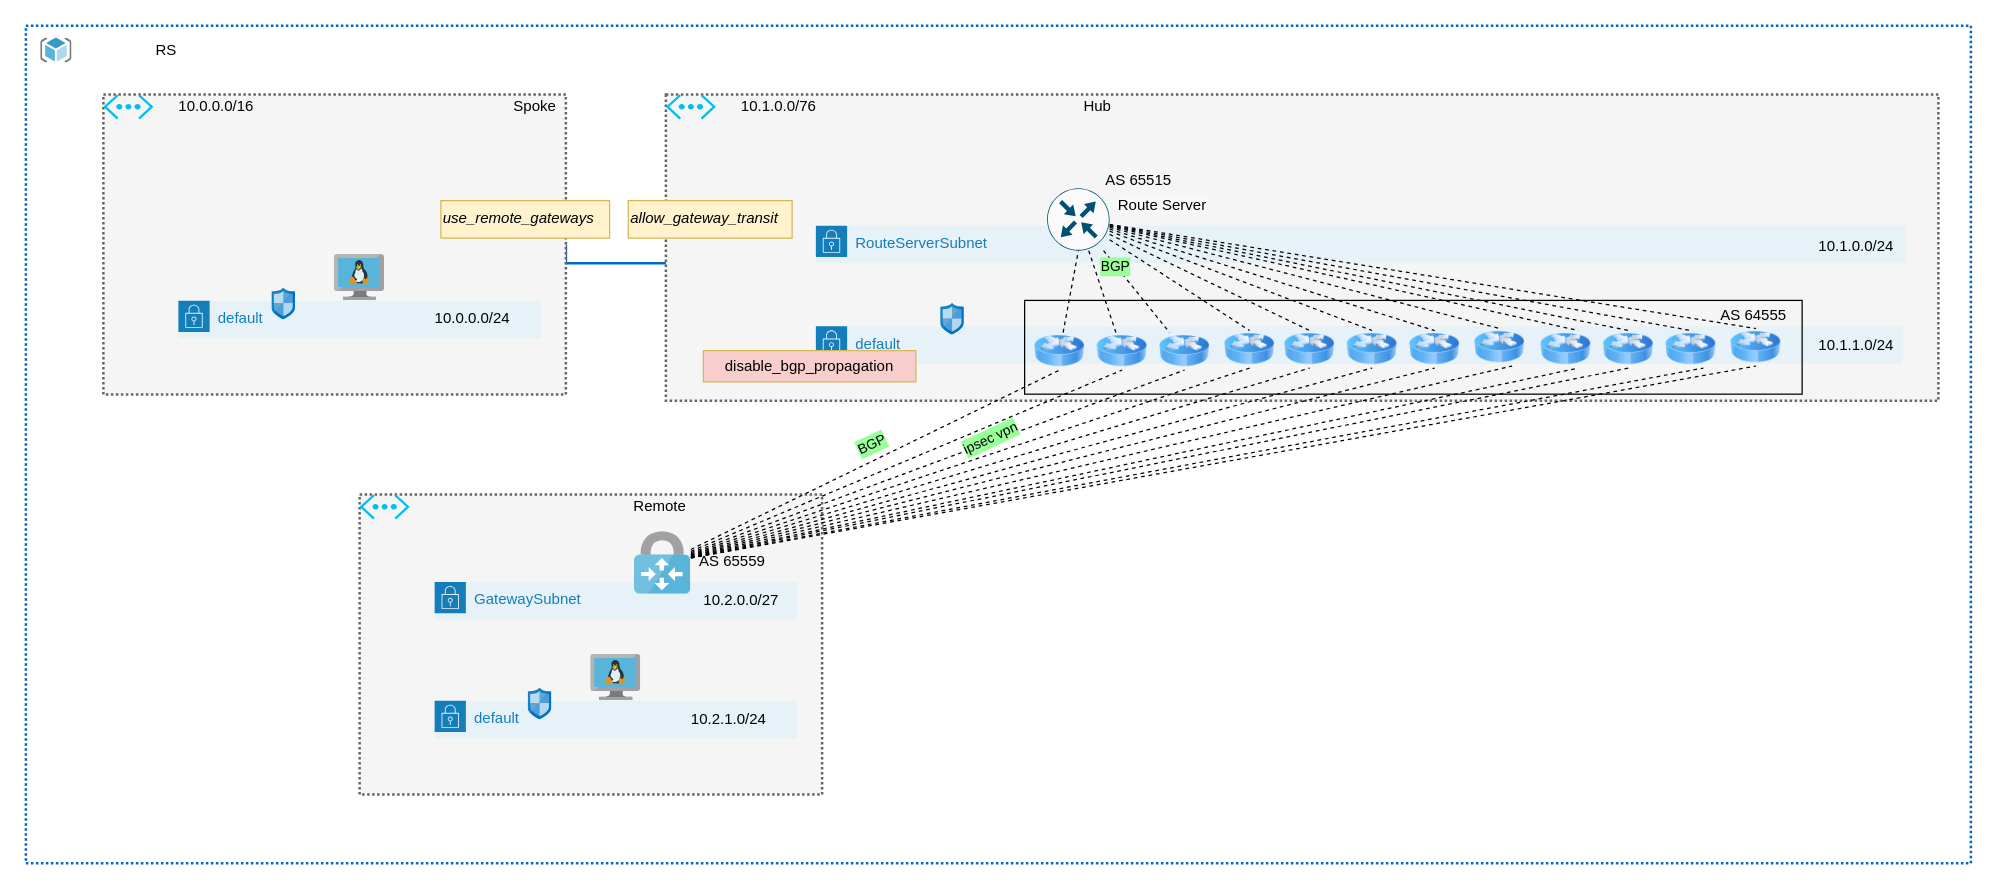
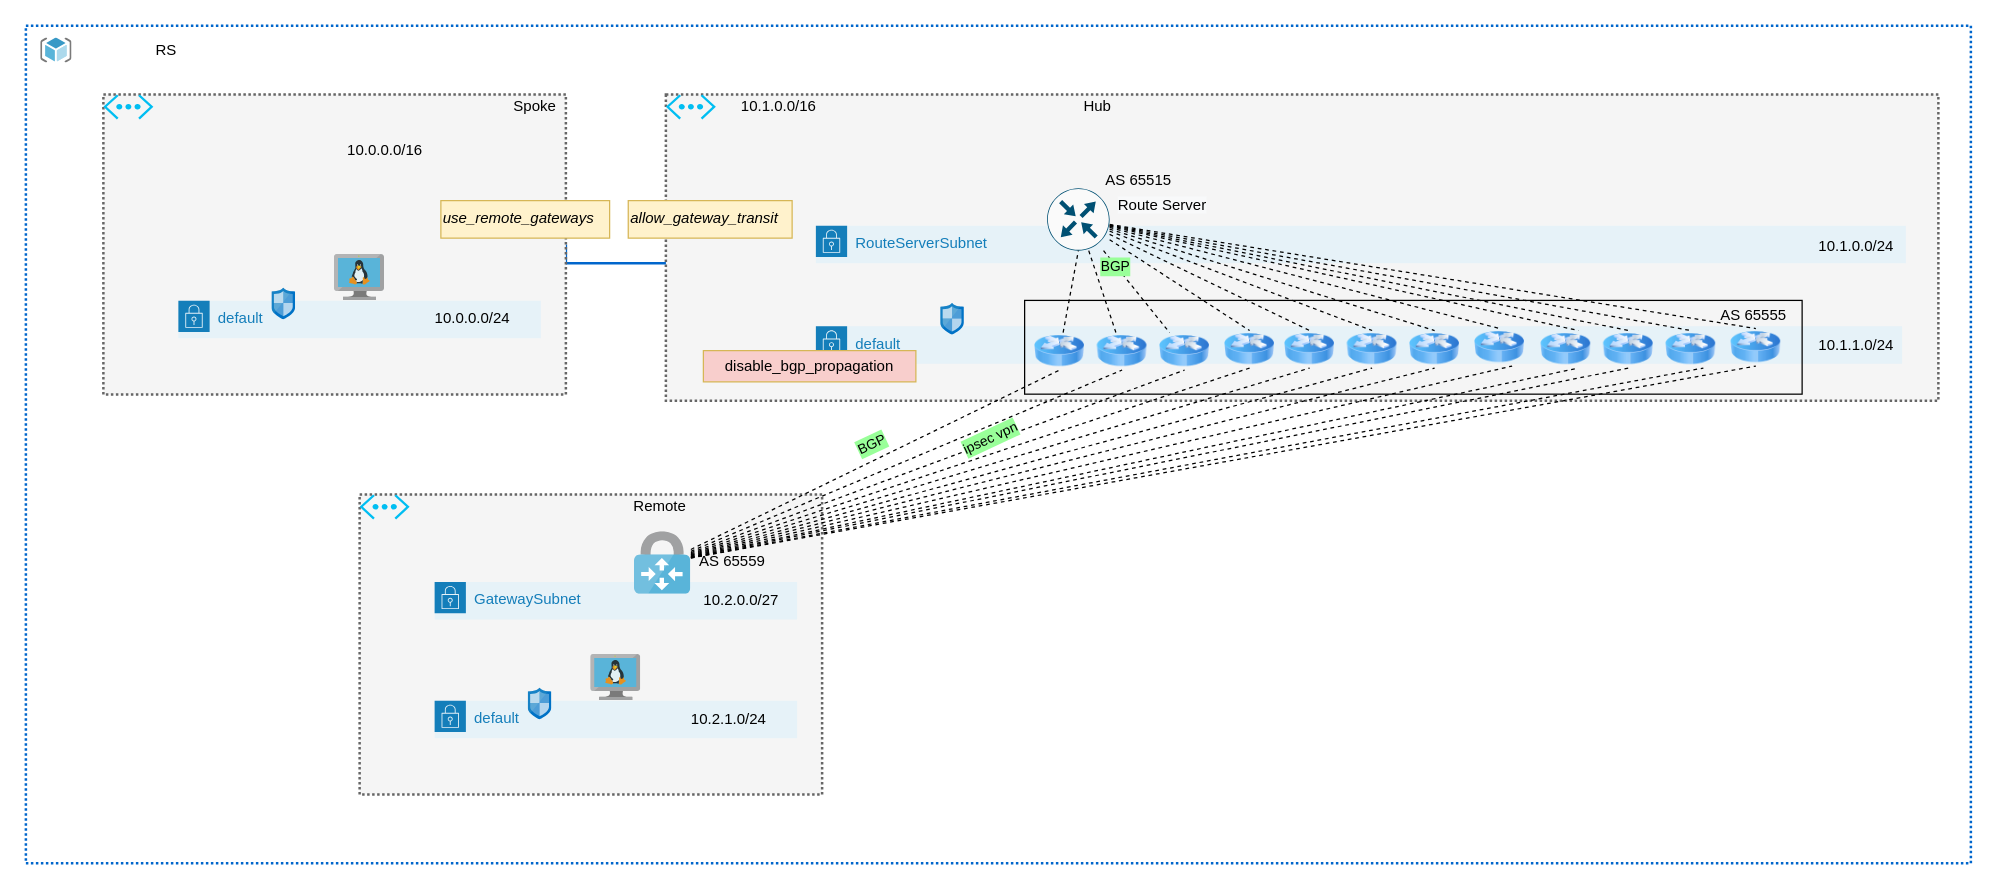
node "10.0.0.0/16": moved (216, 107) -> (384, 151)
node "10.1.0.0/76": label "10.1.0.0/76" -> "10.1.0.0/16"
node "AS 64555": label "AS 64555" -> "AS 65555"
